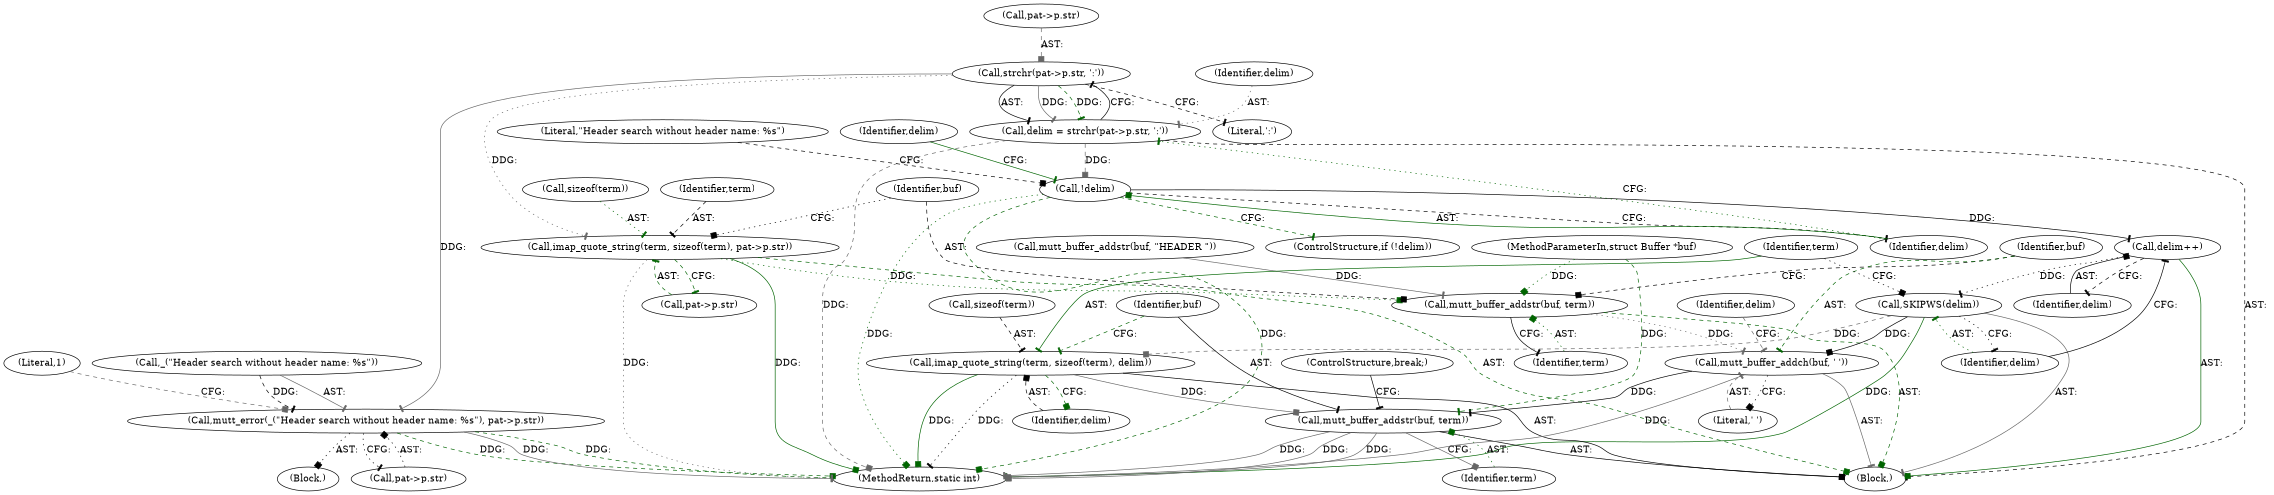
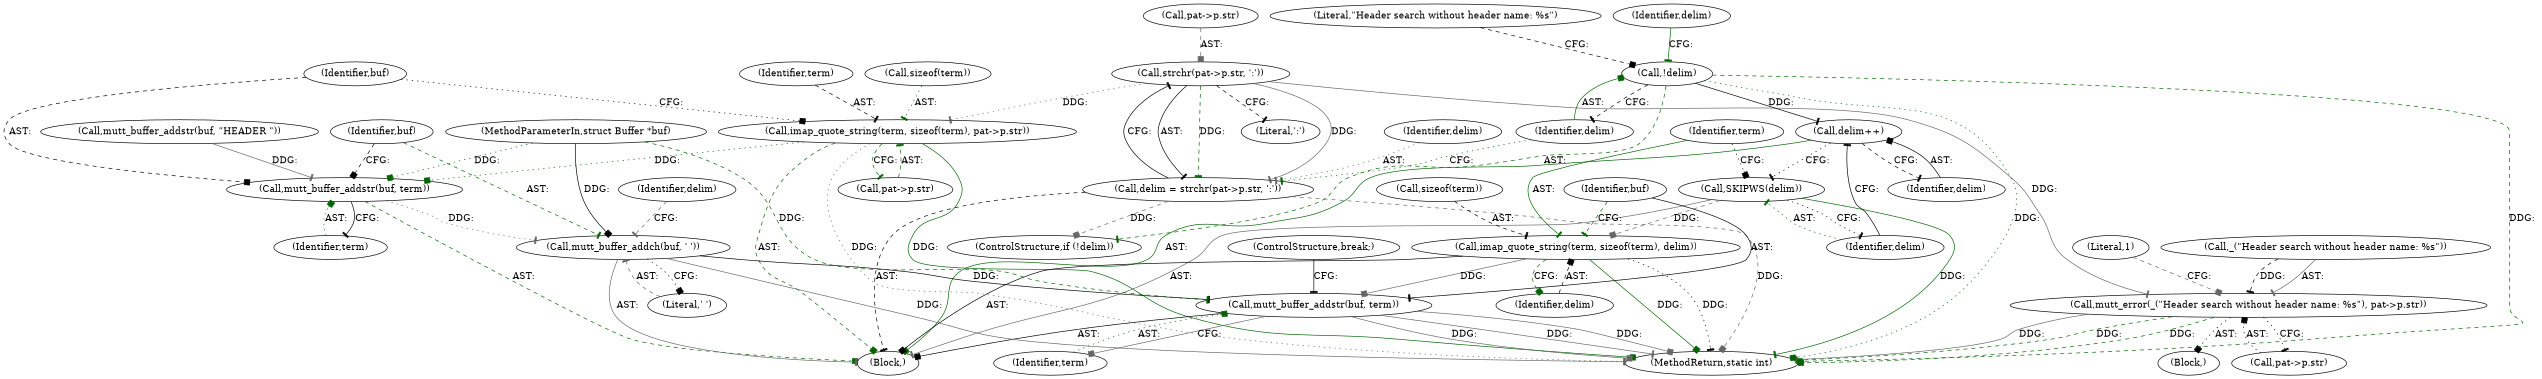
edge "(Call,delim = strchr(pat->p.str, ':'))" -> "(Call,!delim)": now "(Call,delim = strchr(pat->p.str, ':'))" -> "(ControlStructure,if (!delim))"
edge "(Call,!delim)" -> "(ControlStructure,if (!delim))": label "CFG: " -> "AST: "
edge "(Call,delim++)" -> "(Call,SKIPWS(delim))": label "DDG: " -> "CFG: "
edge "(Call,SKIPWS(delim))" -> "(Call,mutt_buffer_addch(buf, ' '))": now "(MethodParameterIn,struct Buffer *buf)" -> "(Call,mutt_buffer_addch(buf, ' '))"
